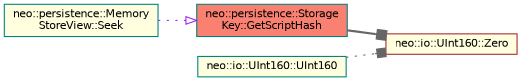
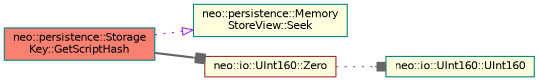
edge "neo::persistence::Memory StoreView::Seek" -> "neo::persistence::Storage Key::GetScriptHash": reversed
edge "neo::io::UInt160::UInt160" -> "neo::io::UInt160::Zero": reversed
